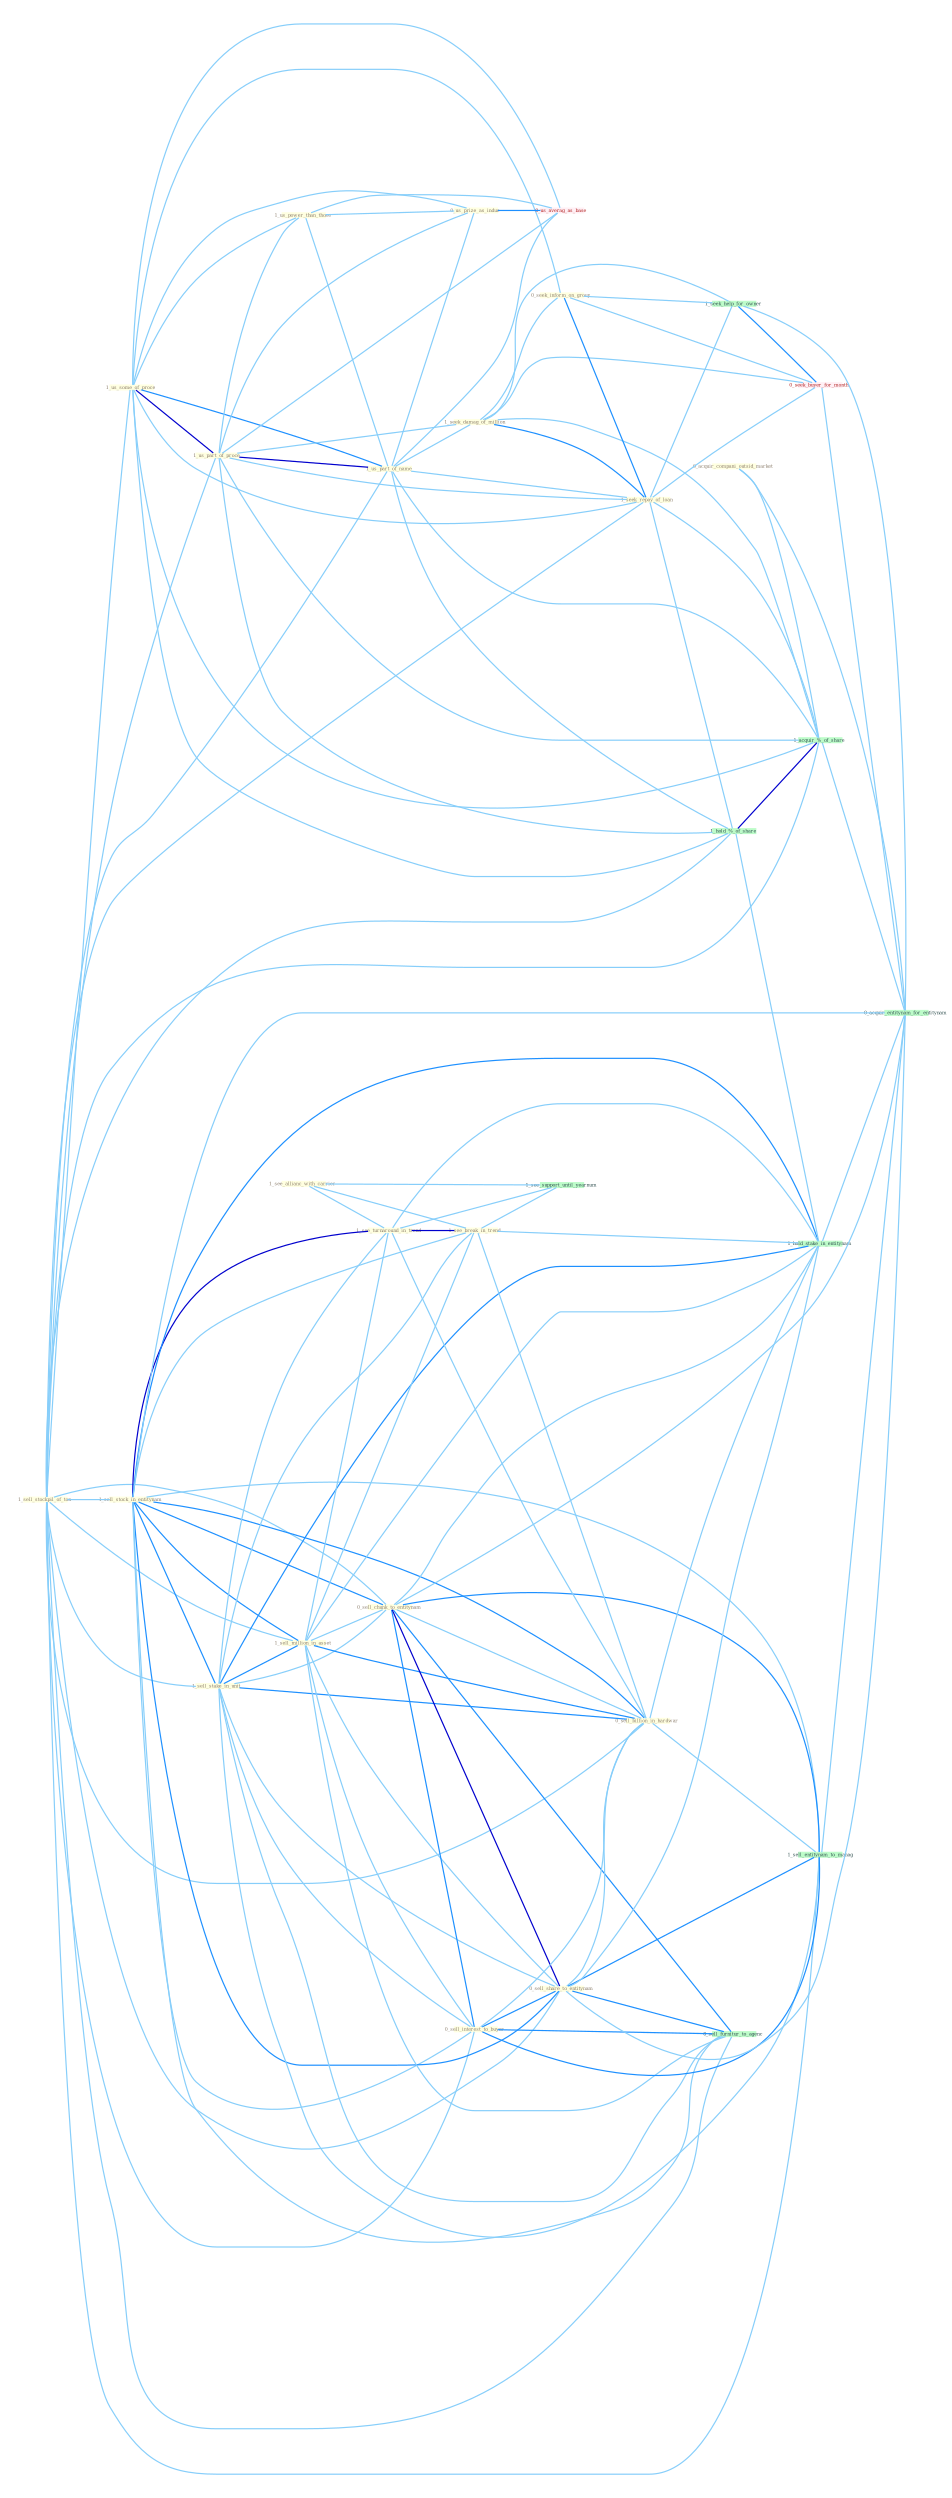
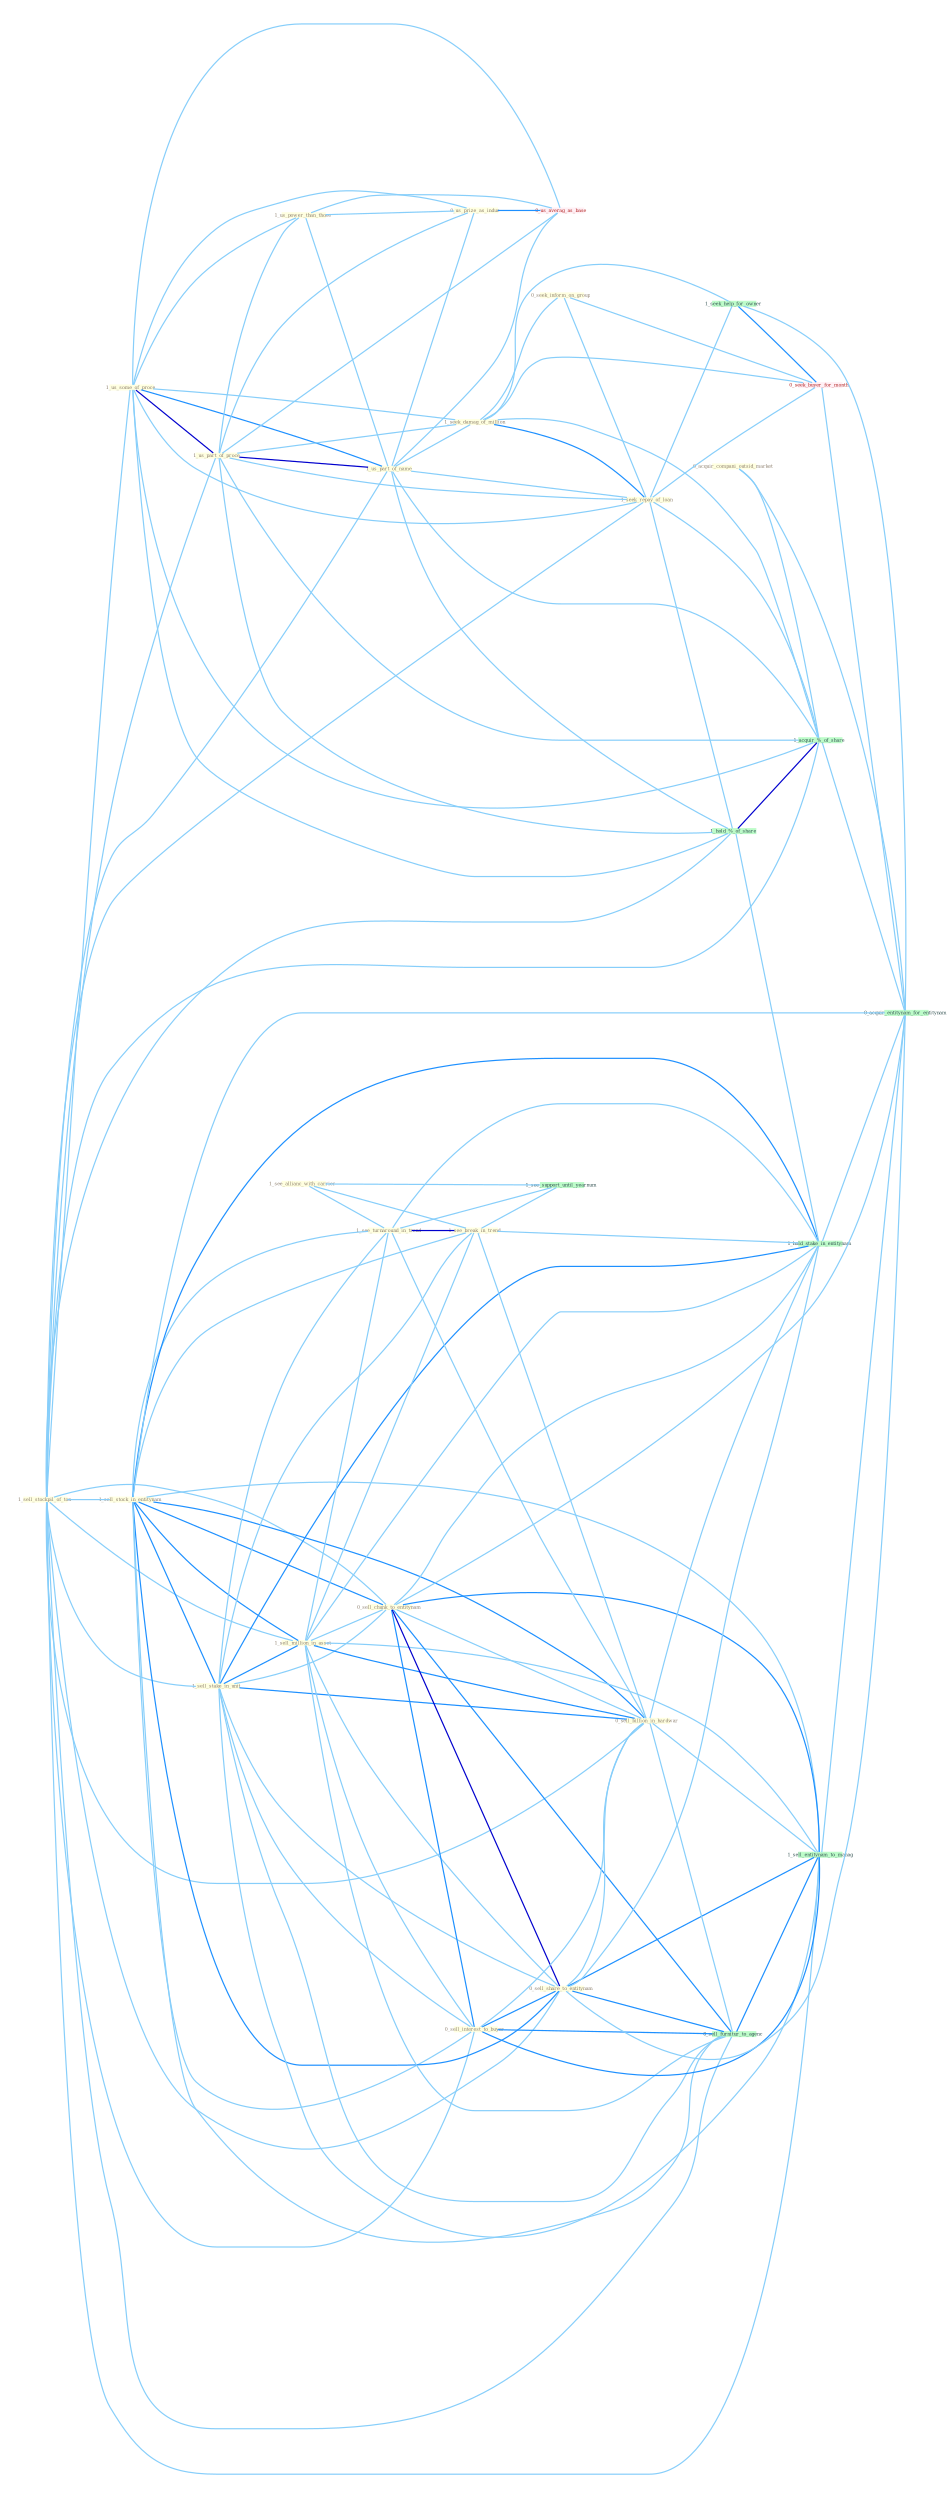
edge "0_seek_inform_on_group" -- "1_us_some_of_proce": now "1_seek_damag_of_million" -- "1_us_some_of_proce"
edge "0_seek_inform_on_group" -- "1_seek_help_for_owner": removed
edge "0_seek_inform_on_group" -- "1_seek_repay_of_loan": color #1e90ff -> #87cefa
edge "1_see_turnaround_in_trend" -- "1_sell_stock_in_entitynam": color #0000cd -> #87cefa
edge "1_sell_million_in_asset" -- "1_sell_entitynam_to_manag": added
edge "0_sell_billion_in_hardwar" -- "0_sell_furnitur_to_agenc": added
edge "1_sell_entitynam_to_manag" -- "0_sell_furnitur_to_agenc": added
